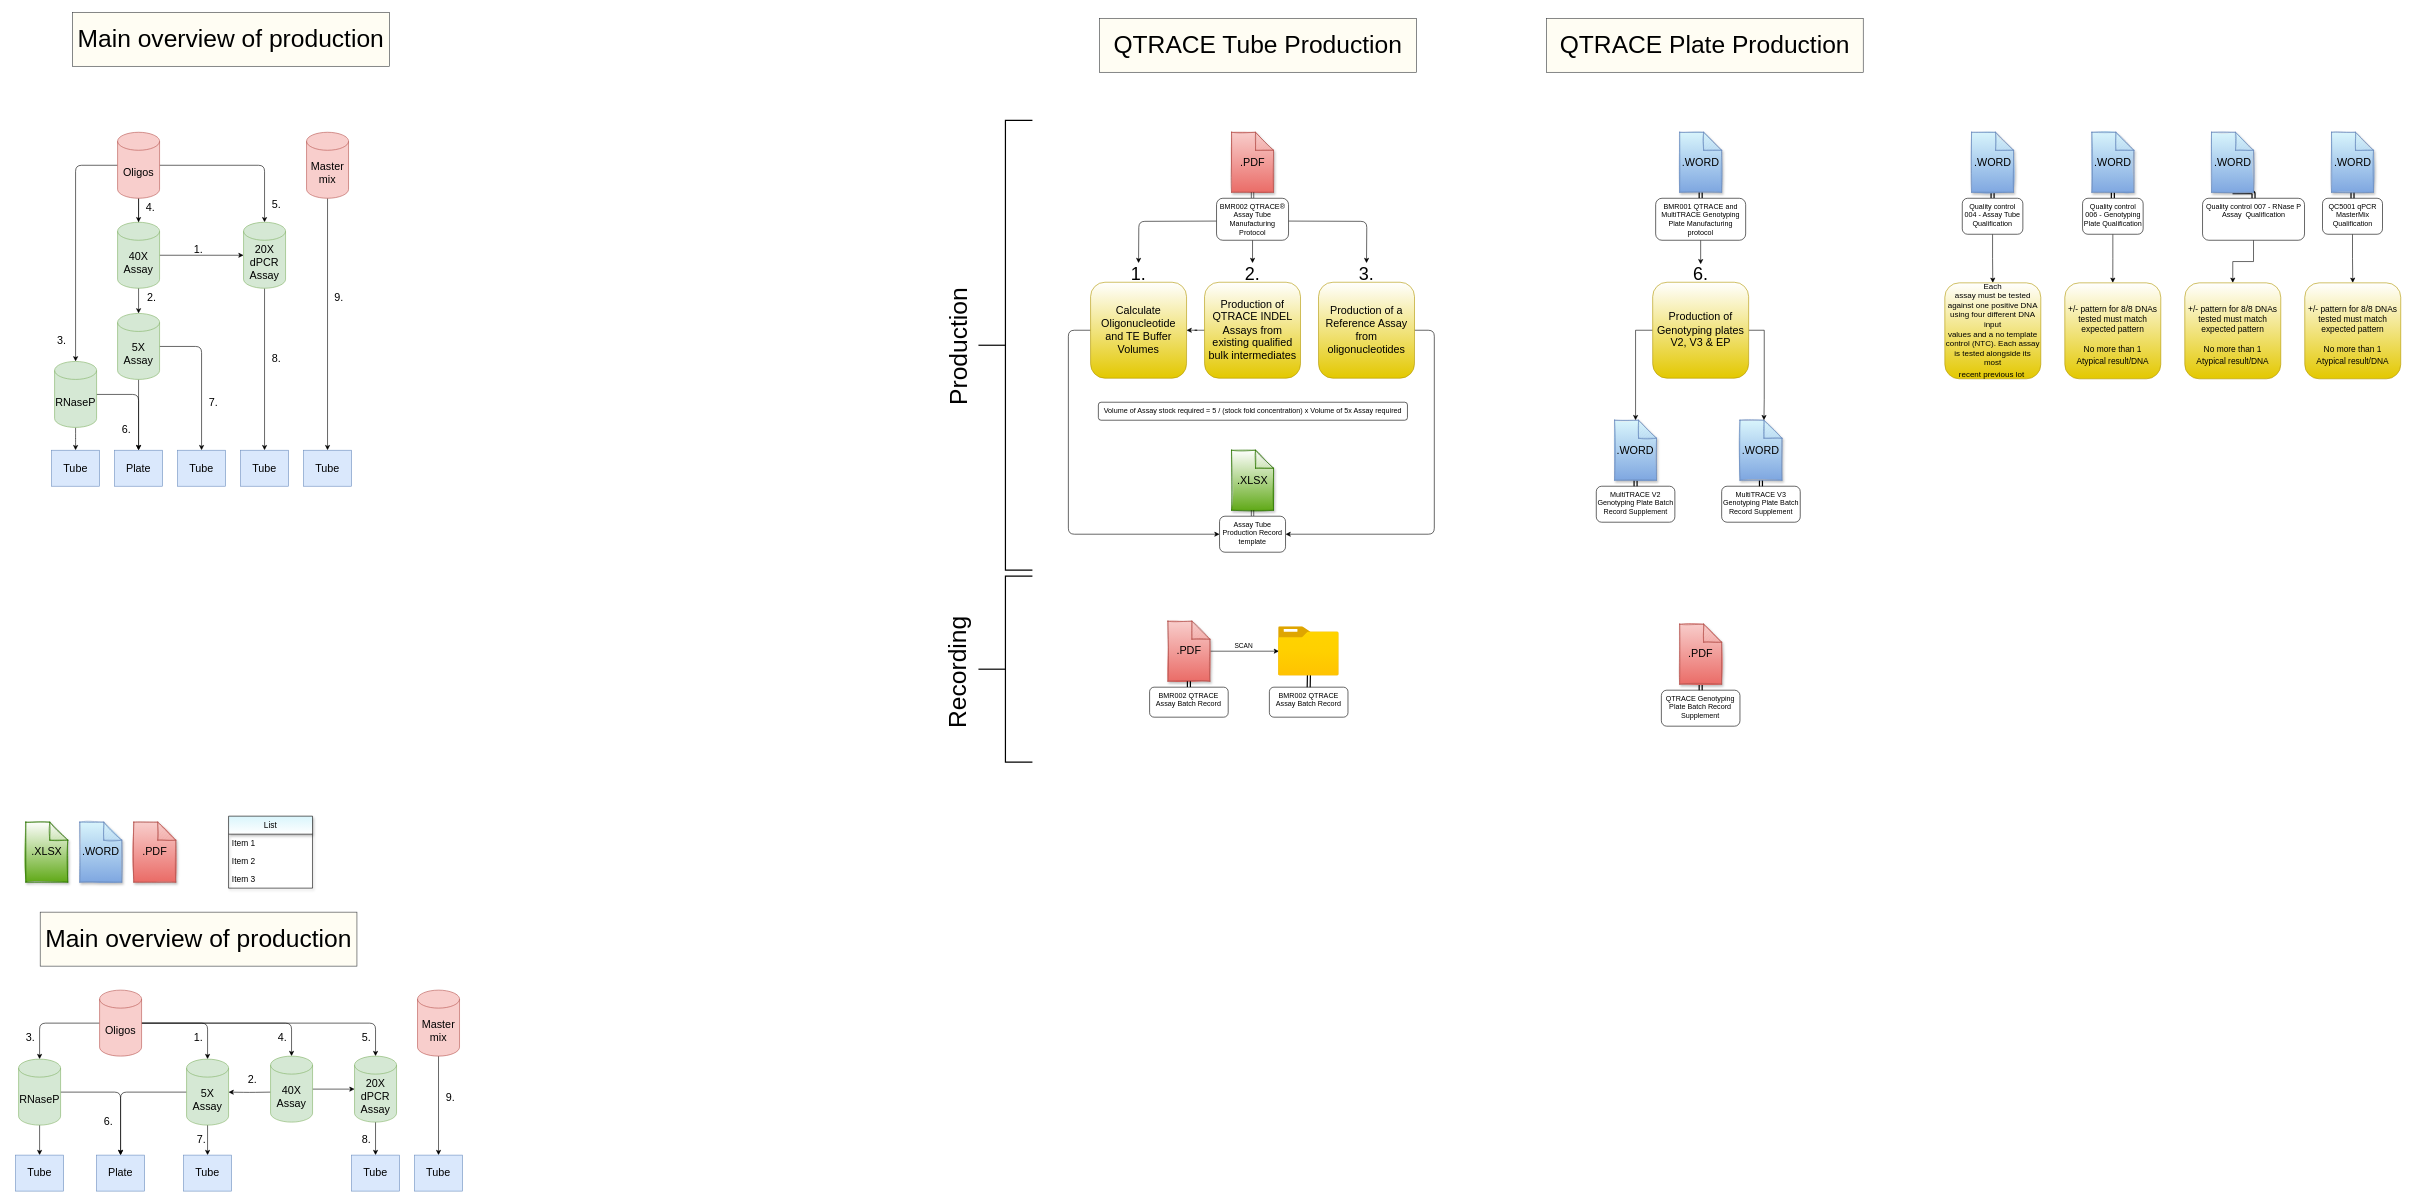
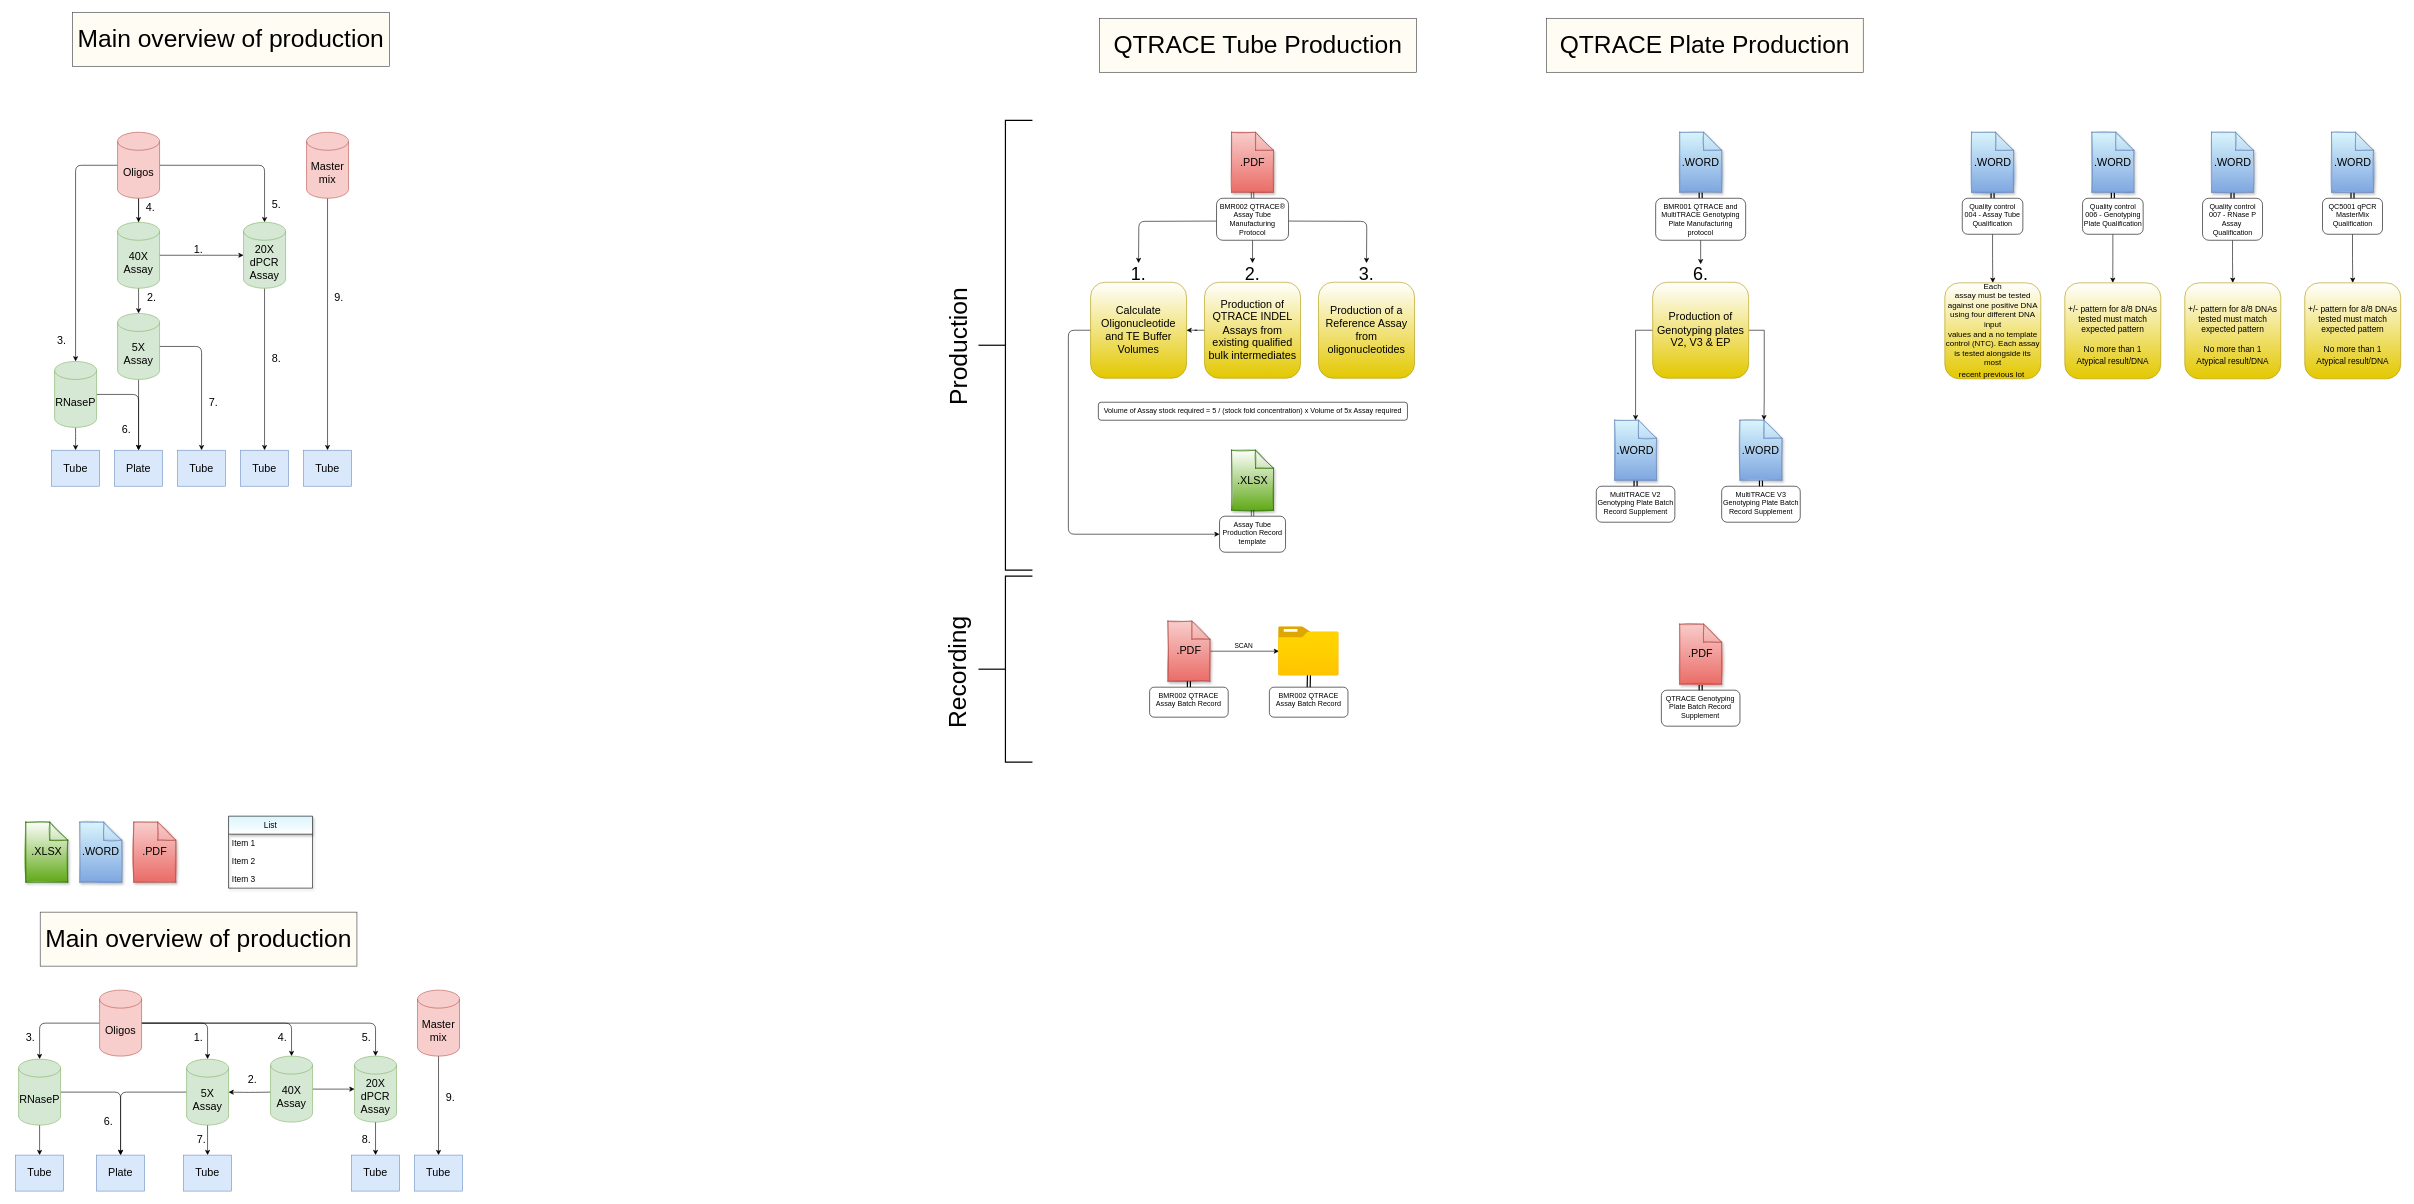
node "Quality control 007 - RNase P Assay Qualification": size 102x42 -> 60x42
edge "Production of a Reference Assay from oligonucleotides" -> "Assay Tube Production Record template": removed
